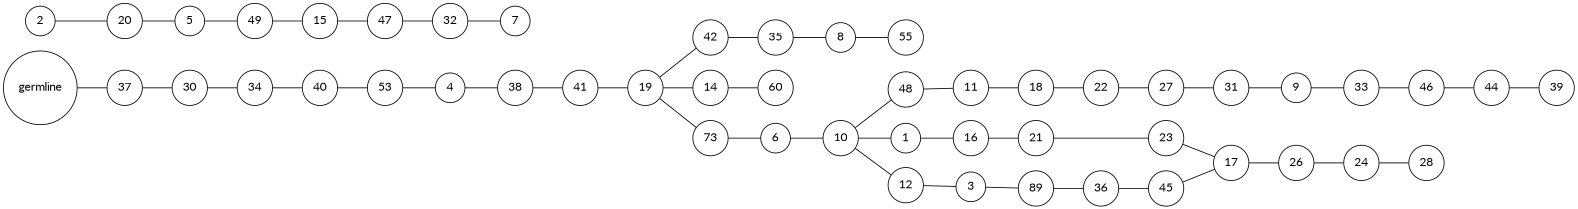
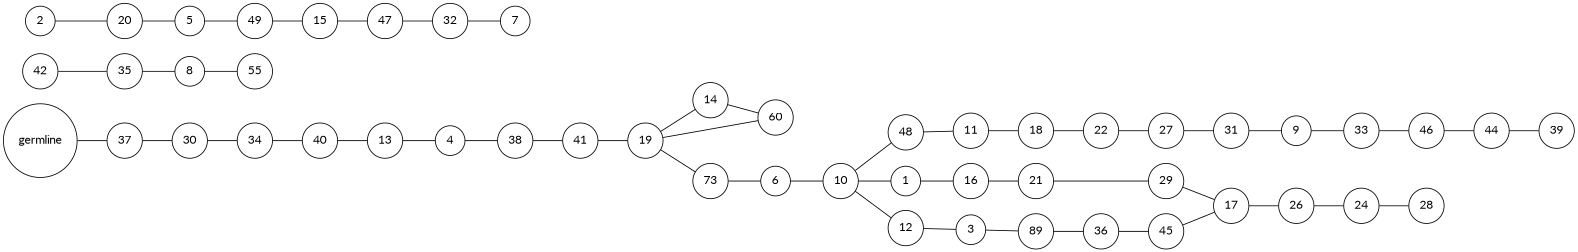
edge "42" -- "19": now "60" -- "19"
node "53": label "53" -> "13"
node "23": label "23" -> "29"
